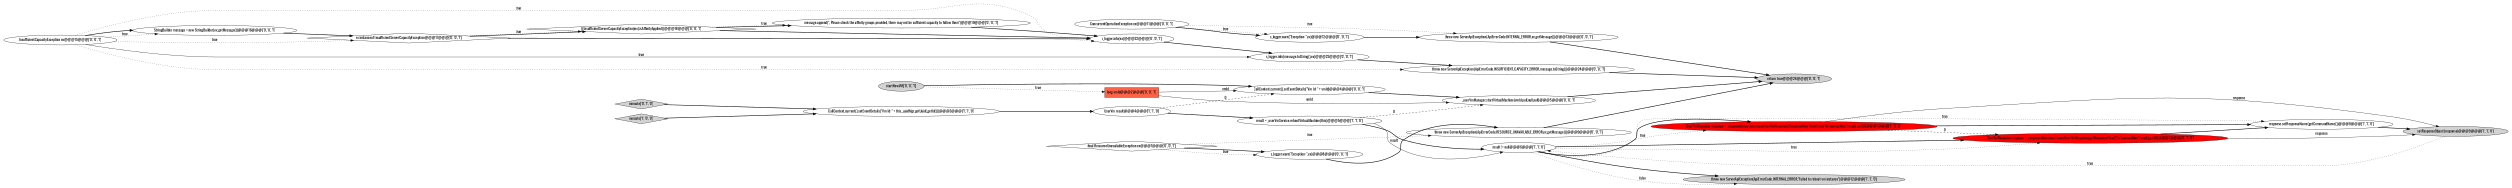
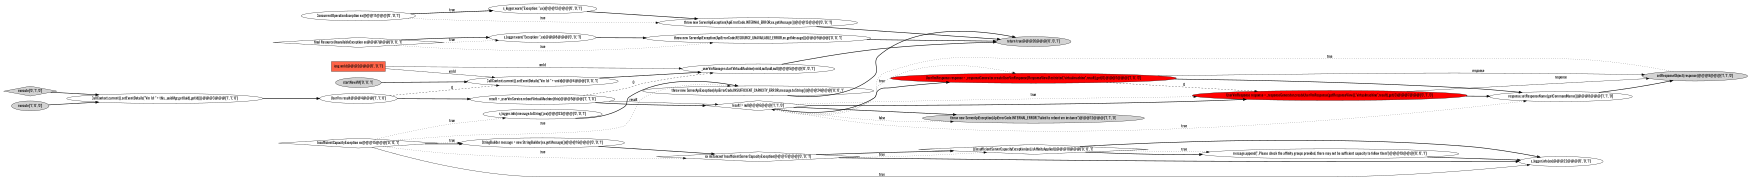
edge "InsufficientCapacityException ex@@@15@@@['0', '0', '1']" -> "s_logger.info(ex)@@@22@@@['0', '0', '1']": style dotted -> solid
node "InsufficientCapacityException ex@@@15@@@['0', '0', '1']": shape ellipse -> diamond
edge "s_logger.info(ex)@@@22@@@['0', '0', '1']" -> "s_logger.info(message.toString(),ex)@@@23@@@['0', '0', '1']": removed
edge "InsufficientCapacityException ex@@@15@@@['0', '0', '1']" -> "s_logger.info(message.toString(),ex)@@@23@@@['0', '0', '1']": style solid -> dotted
edge "startNewVM['0', '0', '1']" -> "long vmId@@@2@@@['0', '0', '1']": removed, label "true"
node "execute['1', '0', '0']": shape diamond -> ellipse
node "result != null@@@6@@@['1', '1', '0']": shape ellipse -> diamond
